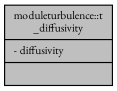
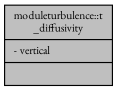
node "moduleturbulence::t": text "- diffusivity" -> "- vertical"
